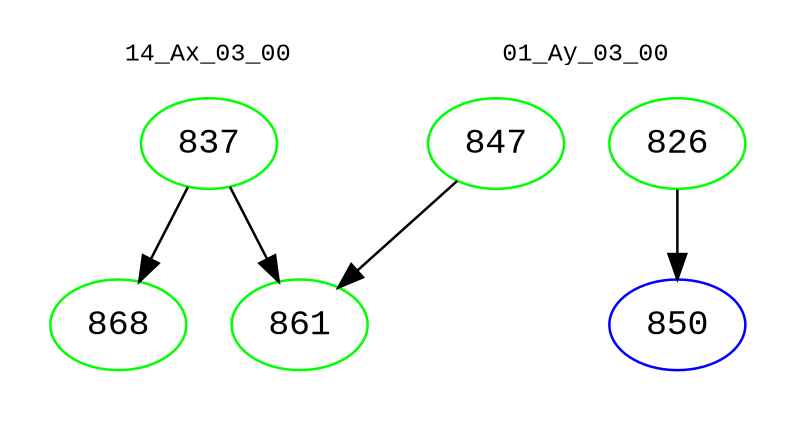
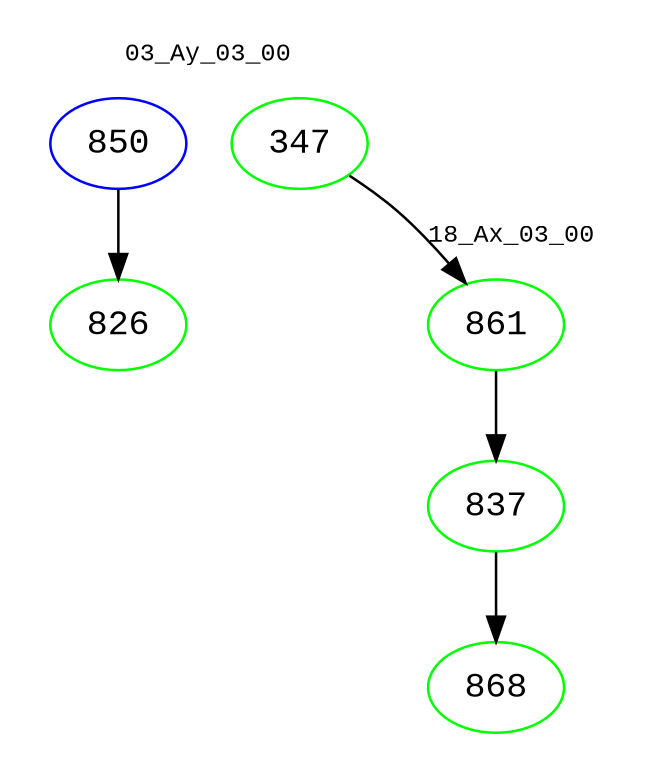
cluster "14_Ax_03_00": label "14_Ax_03_00" -> "18_Ax_03_00"
cluster "01_Ay_03_00": label "01_Ay_03_00" -> "03_Ay_03_00"
node "847": label "847" -> "347"
edge "826" -> "850": reversed
edge "837" -> "861": reversed
